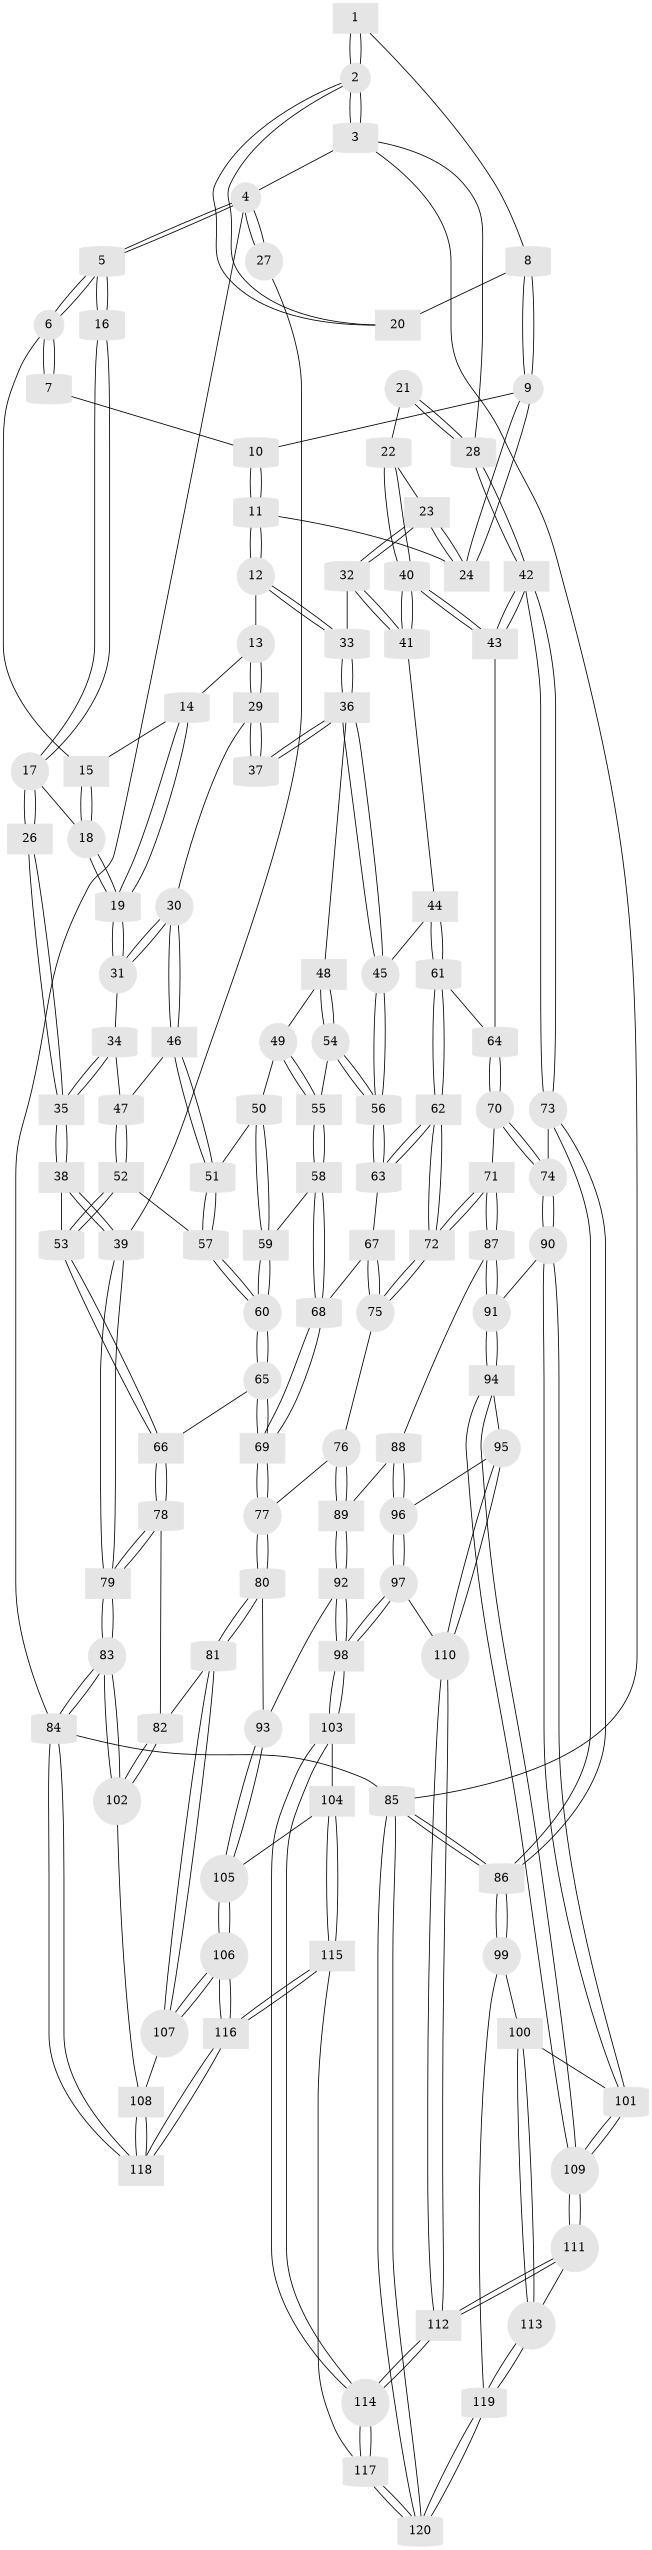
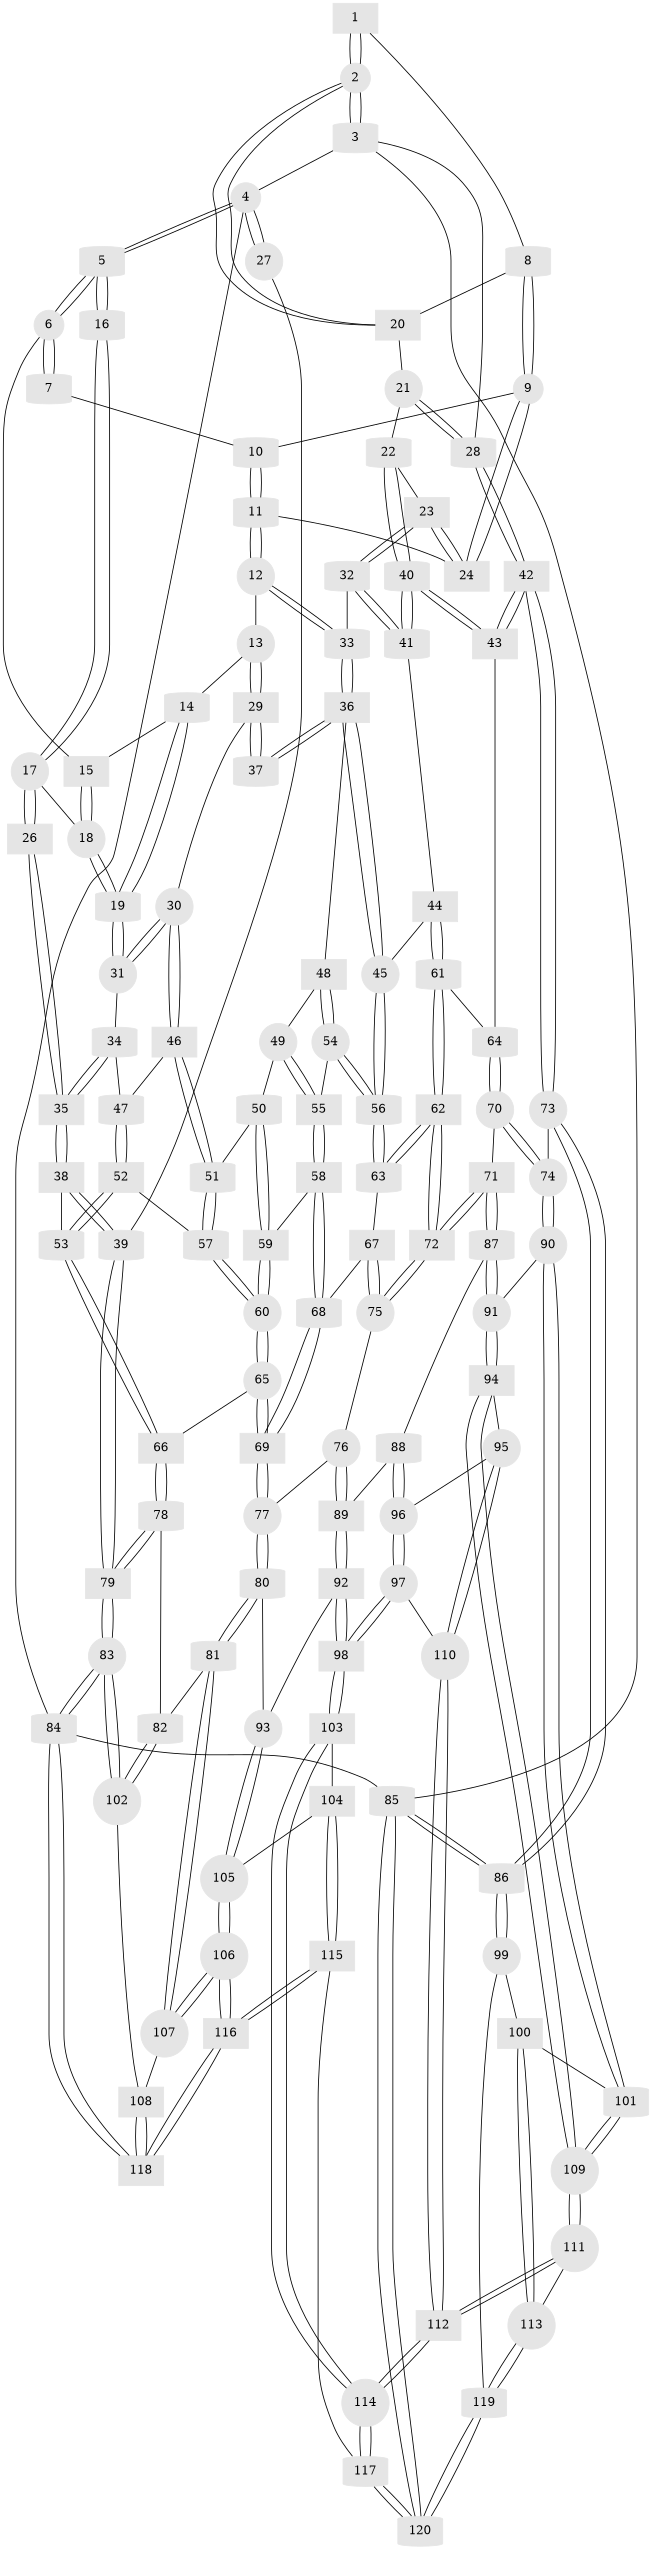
edge "20" -- "21": added
